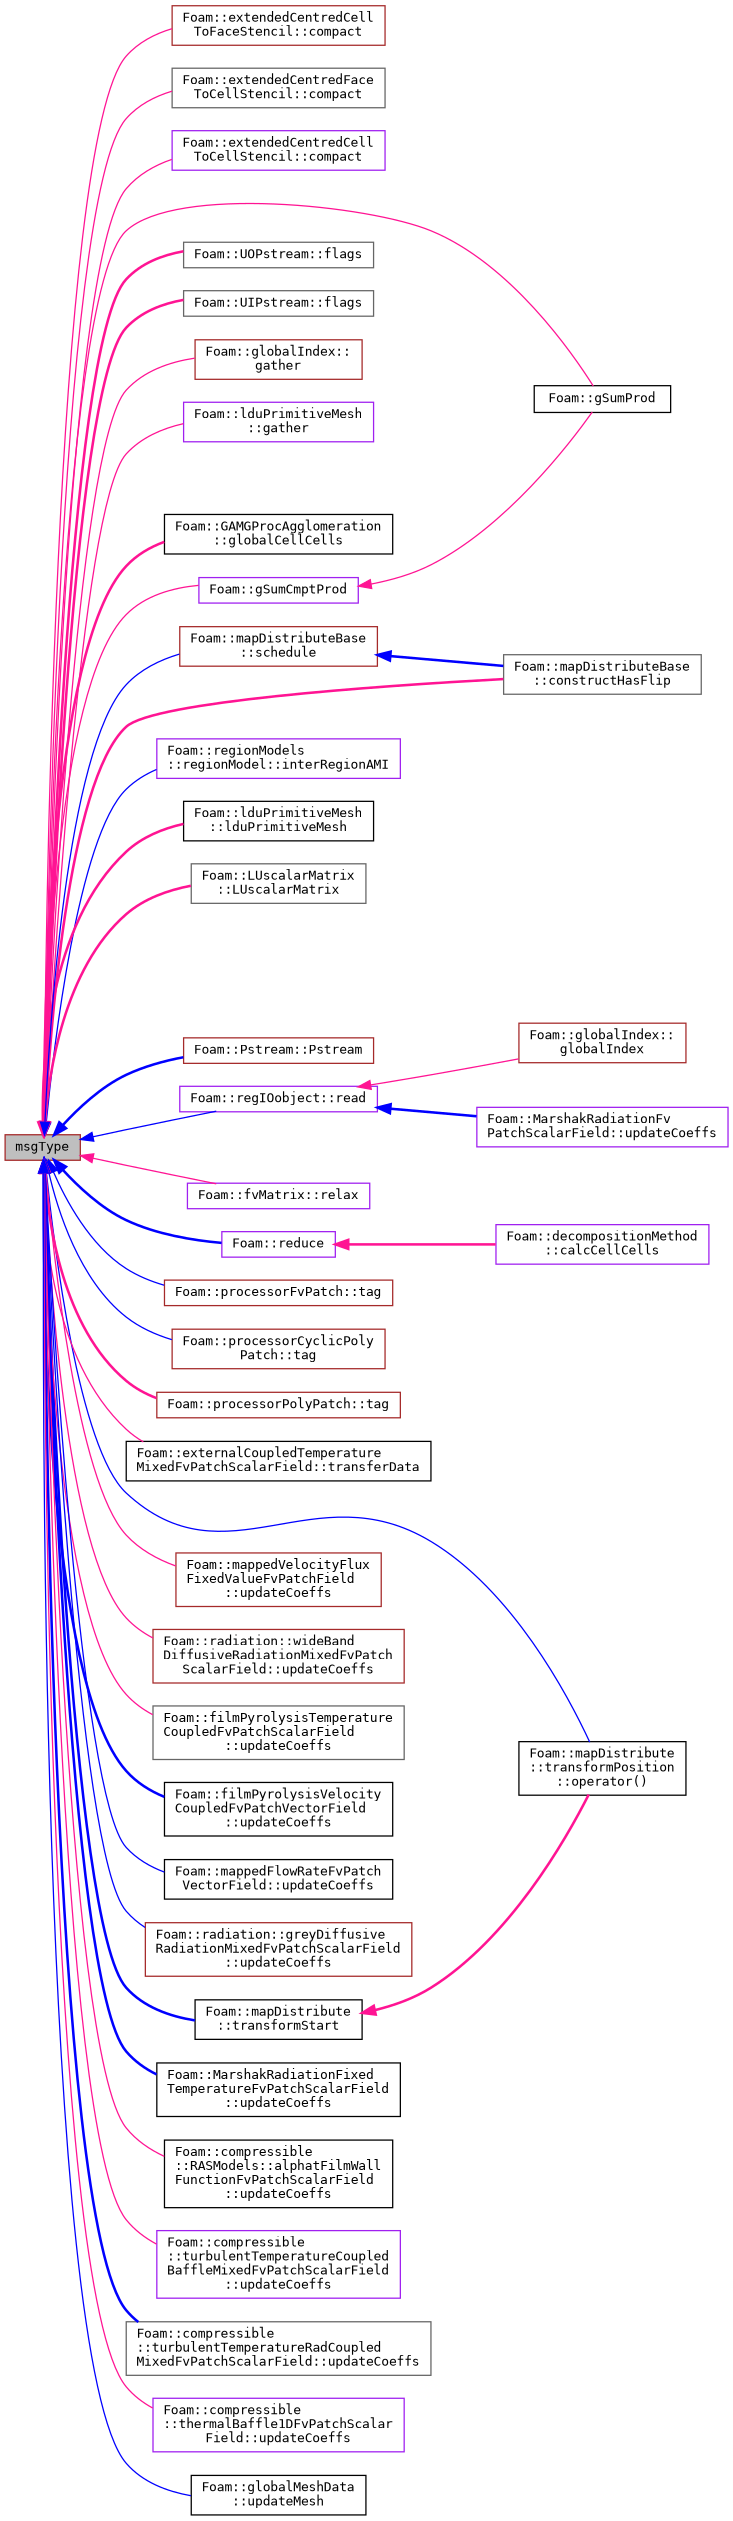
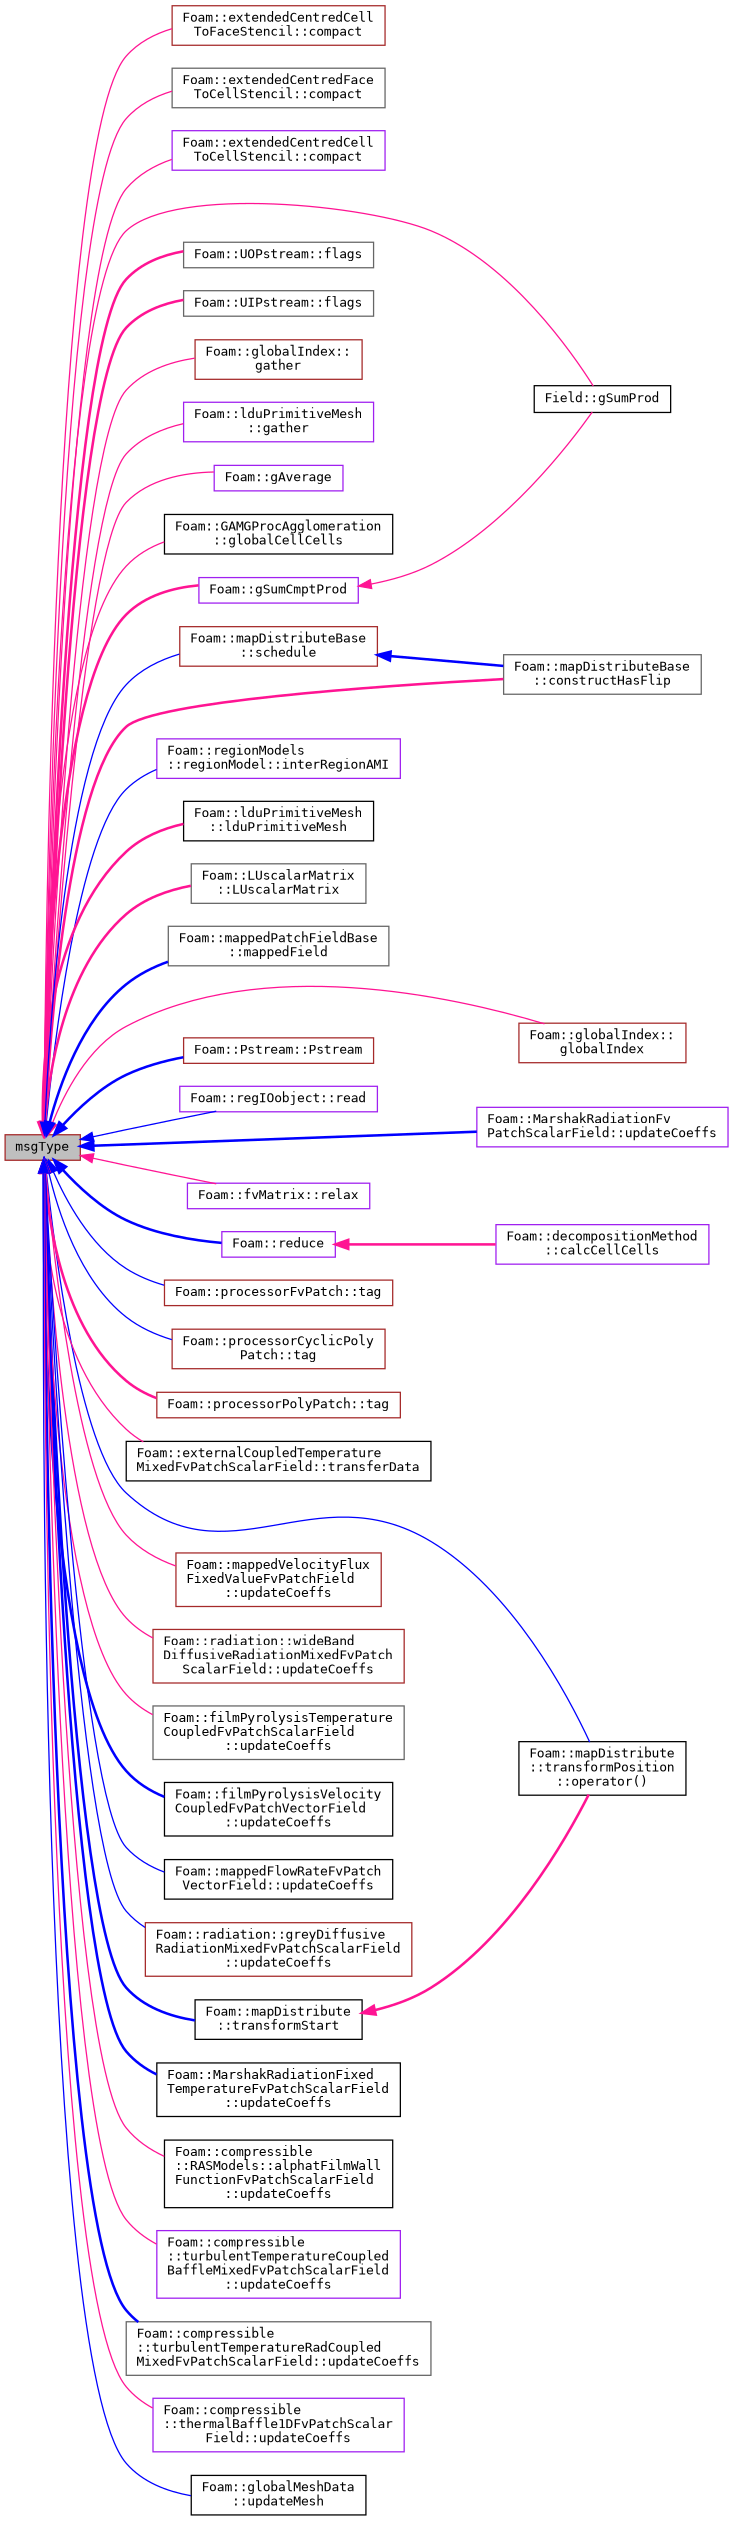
node "Foam::gSumProd": label "Foam::gSumProd" -> "Field::gSumProd"
node "Foam::gAverage": added
edge "Foam::gSumCmptProd" -> "msgType": style solid -> bold
edge "Foam::GAMGProcAgglomeration ::globalCellCells" -> "msgType": style bold -> solid
node "Foam::mappedPatchFieldBase ::mappedField": added
edge "Foam::globalIndex:: globalIndex" -> "Foam::regIOobject::read": now "Foam::globalIndex:: globalIndex" -> "msgType"
edge "Foam::MarshakRadiationFv PatchScalarField::updateCoeffs" -> "Foam::regIOobject::read": now "Foam::MarshakRadiationFv PatchScalarField::updateCoeffs" -> "msgType"
